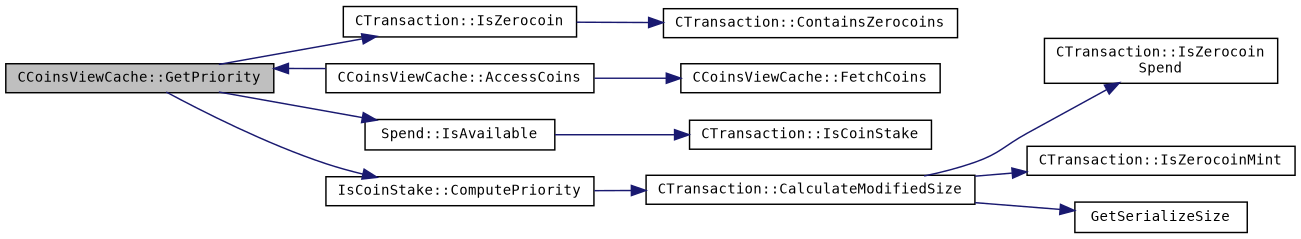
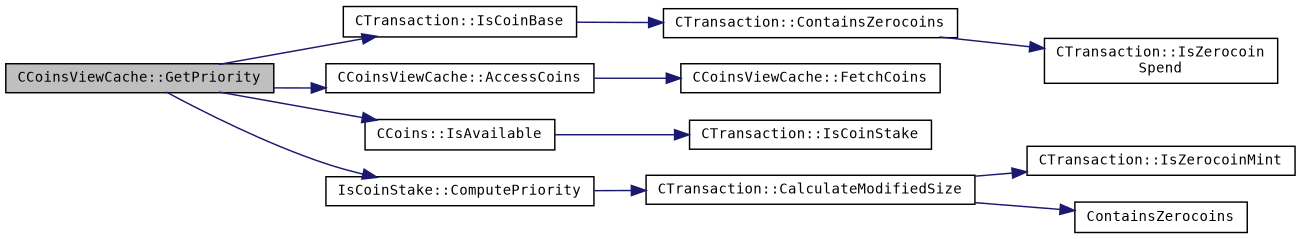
node "CTransaction::IsZerocoin": label "CTransaction::IsZerocoin" -> "CTransaction::IsCoinBase"
edge "CCoinsViewCache::AccessCoins" -> "CCoinsViewCache::GetPriority": reversed
node "Spend::IsAvailable": label "Spend::IsAvailable" -> "CCoins::IsAvailable"
edge "CTransaction::CalculateModifiedSize" -> "CTransaction::IsZerocoin Spend": now "CTransaction::ContainsZerocoins" -> "CTransaction::IsZerocoin Spend"
node "GetSerializeSize": label "GetSerializeSize" -> "ContainsZerocoins"
